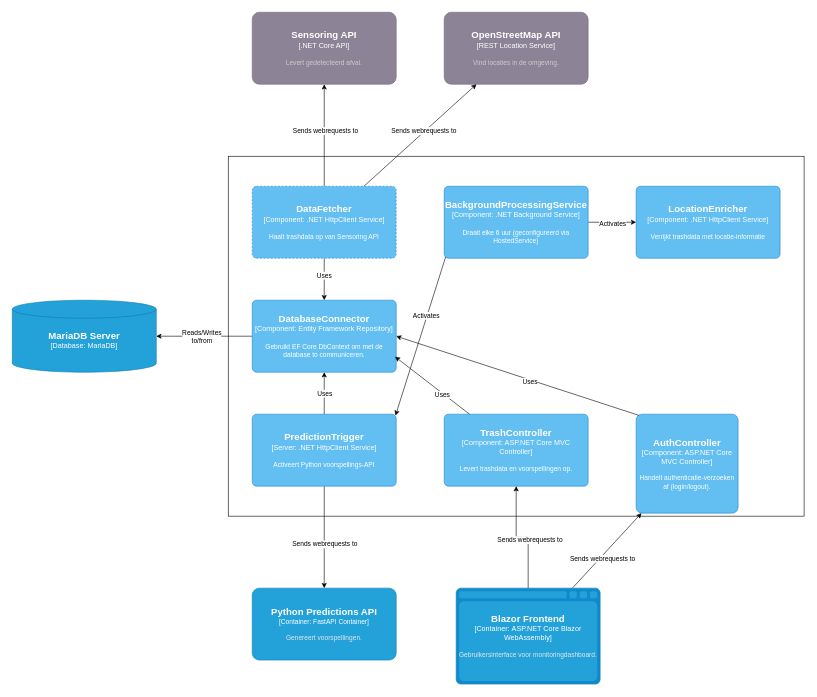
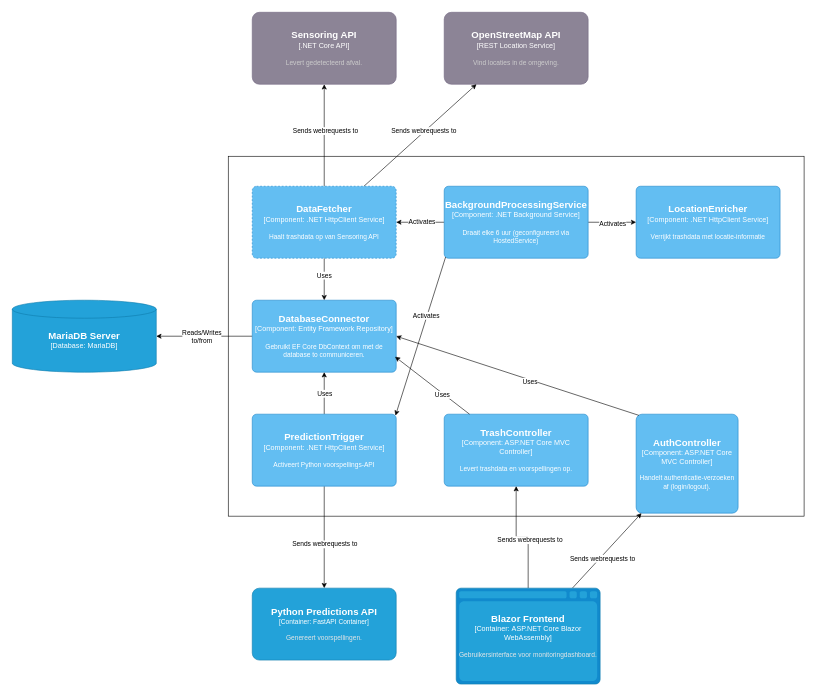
edge "BackgroundProcessingService [Component: .NET Background Service] Draait elke 6 uur (geconfigureerd via HostedService)" -> "DataFetcher [Component: .NET HttpClient Service] Haalt trashdata op van Sensoring API": added, label "Activates"
node "PredictionTrigger [Server: .NET HttpClient Service] Activeert Python voorspellings-API": label "PredictionTrigger [Server: .NET HttpClient Service] Activeert Python voorspellings-API" -> "PredictionTrigger [Component: .NET HttpClient Service] Activeert Python voorspellings-API"
